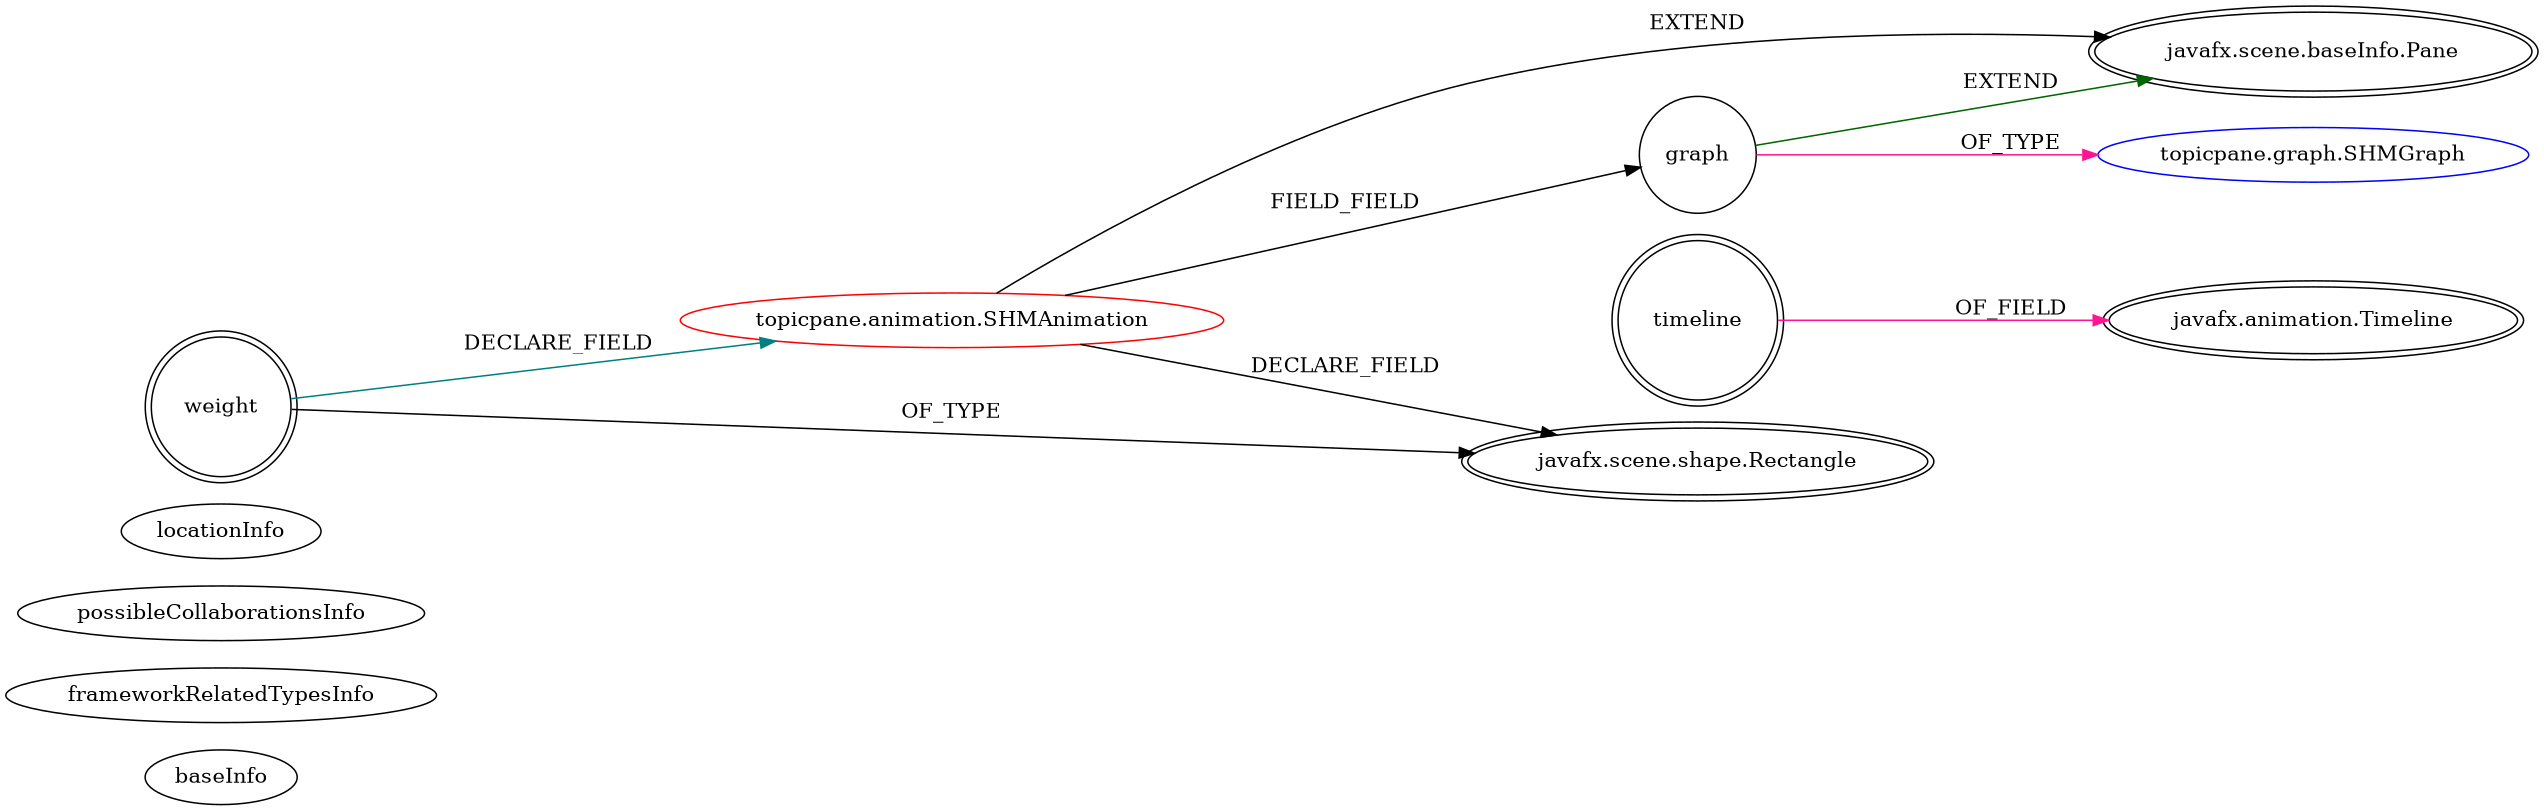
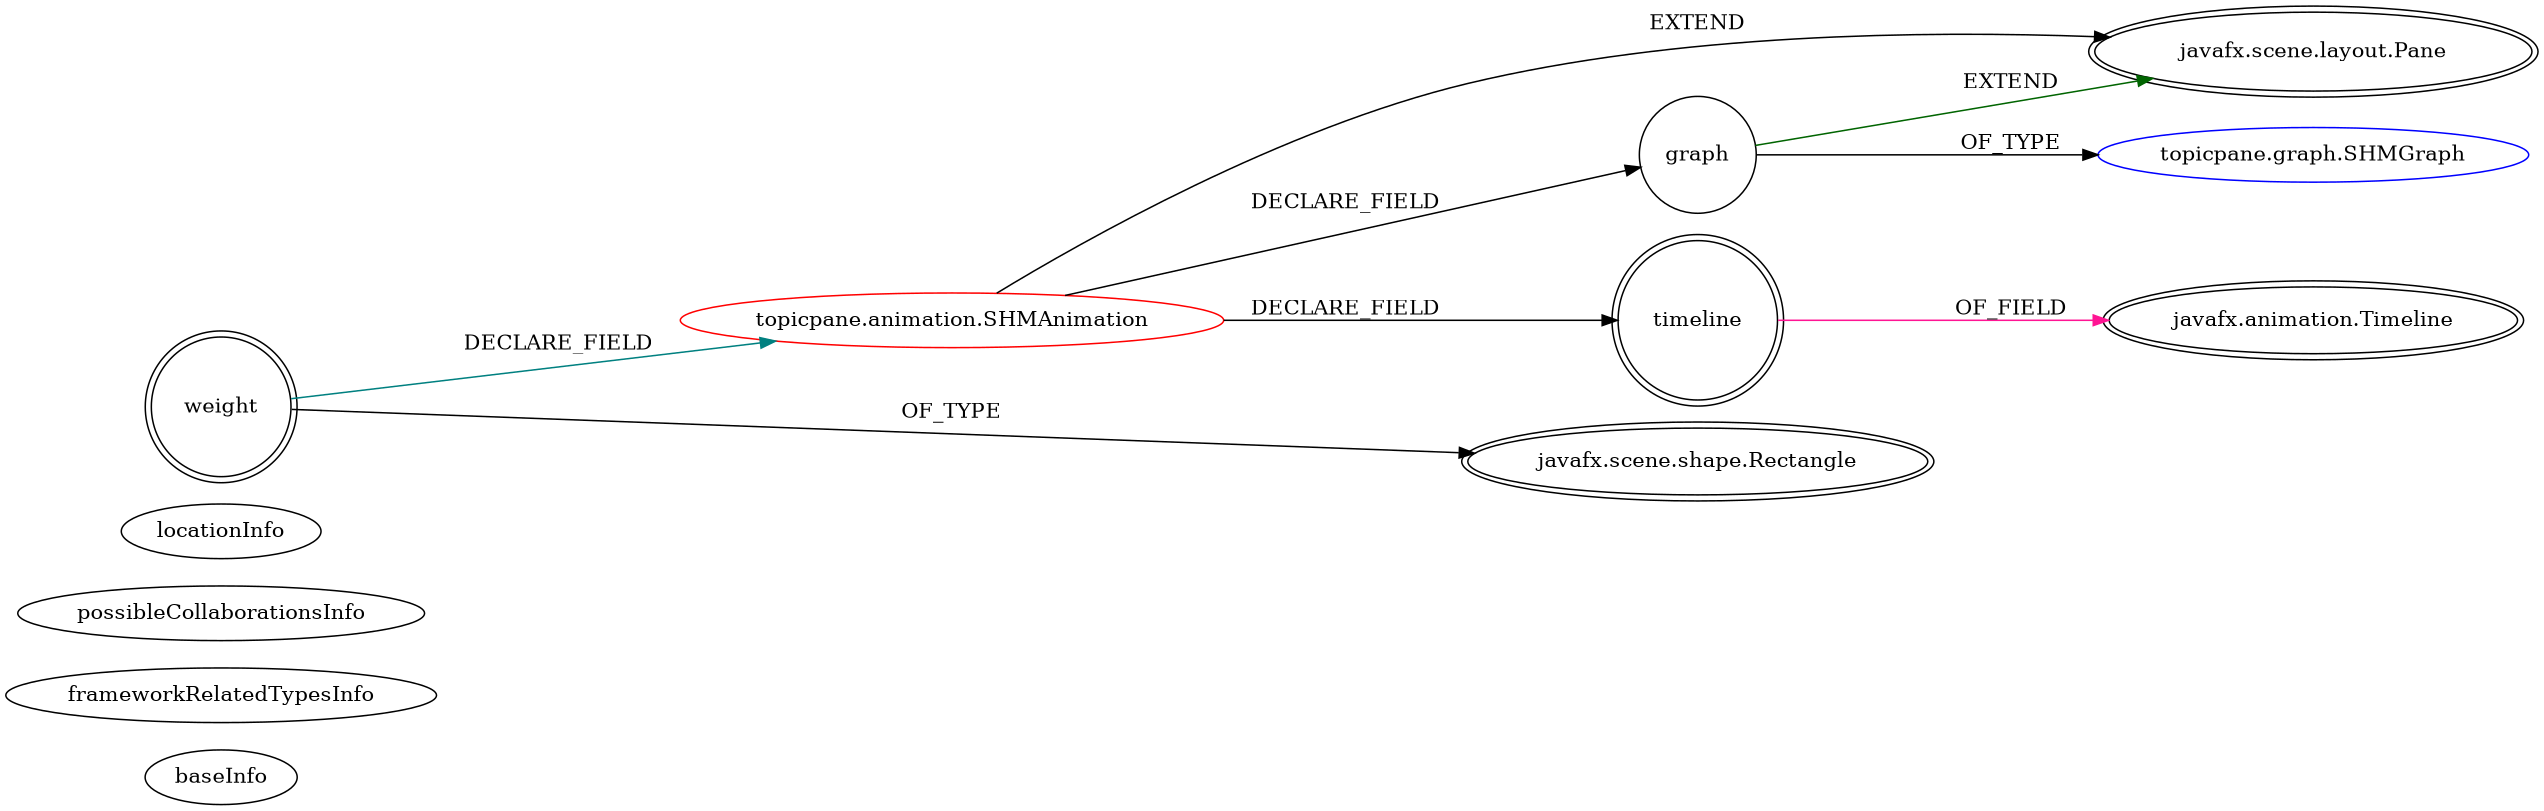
node "javafx.scene.baseInfo.Pane": label "javafx.scene.baseInfo.Pane" -> "javafx.scene.layout.Pane"
edge "graph" -> "topicpane.graph.SHMGraph": color deeppink -> black
edge "topicpane.animation.SHMAnimation" -> "graph": label "FIELD_FIELD" -> "DECLARE_FIELD"
edge "topicpane.animation.SHMAnimation" -> "javafx.scene.shape.Rectangle": now "topicpane.animation.SHMAnimation" -> "timeline"
